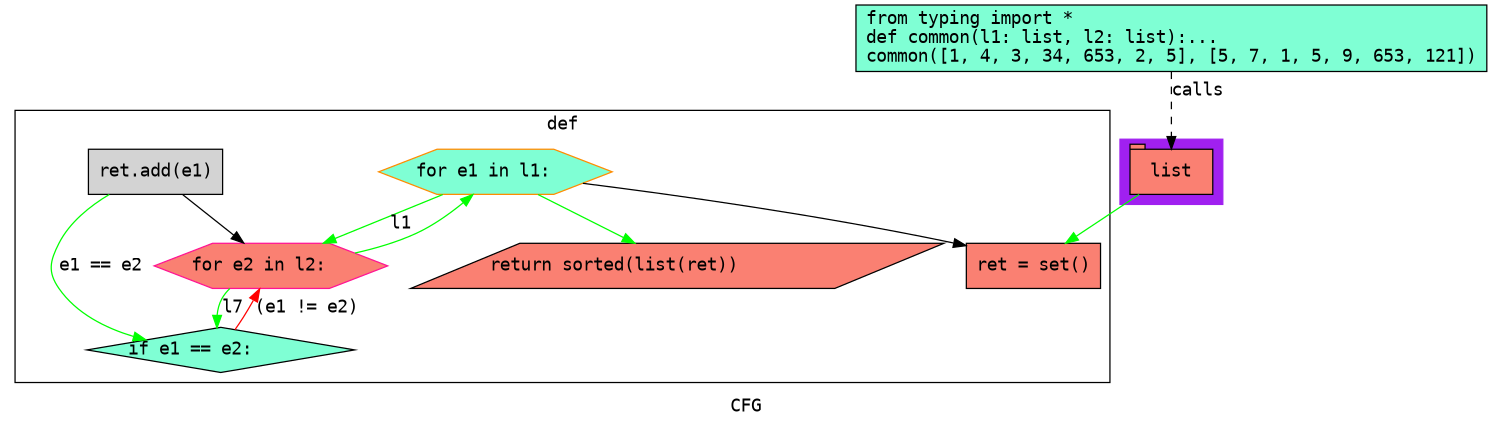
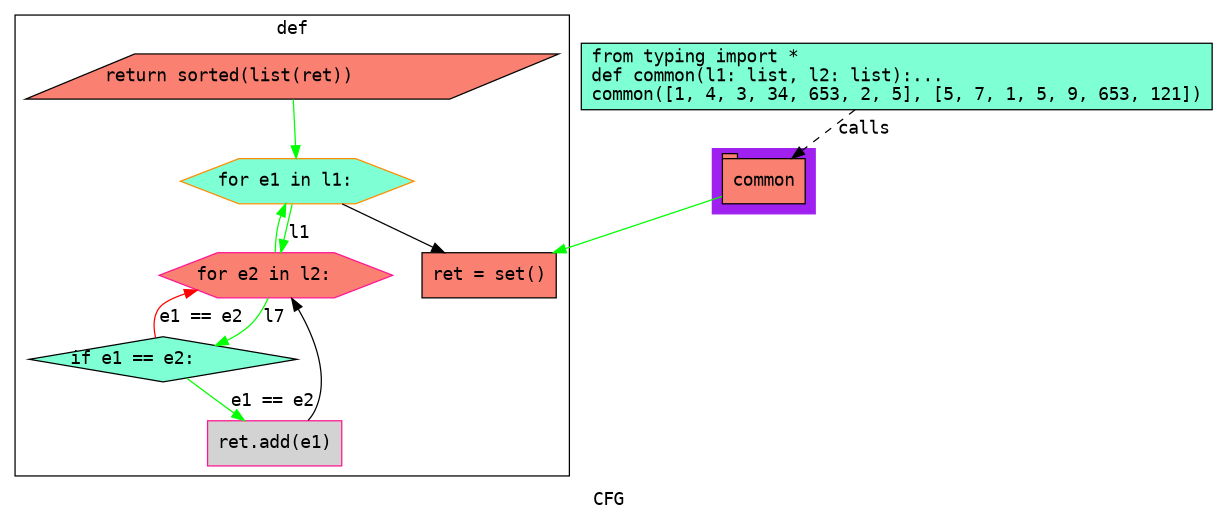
node "ret.add(e1)": color black -> deeppink
node "list": label "list" -> "common"
edge "for e1 in l1:" -> "return sorted(list(ret))": reversed
edge "ret.add(e1)" -> "if e1 == e2:": reversed
edge "if e1 == e2:" -> "for e2 in l2:": label "(e1 != e2)" -> "e1 == e2"
